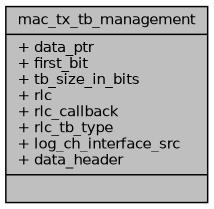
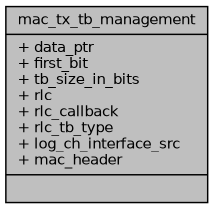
node "mac_tx_tb_management": text "+ data_header" -> "+ mac_header"
